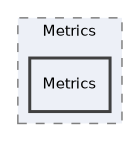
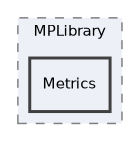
cluster "Metrics": label "Metrics" -> "MPLibrary"
